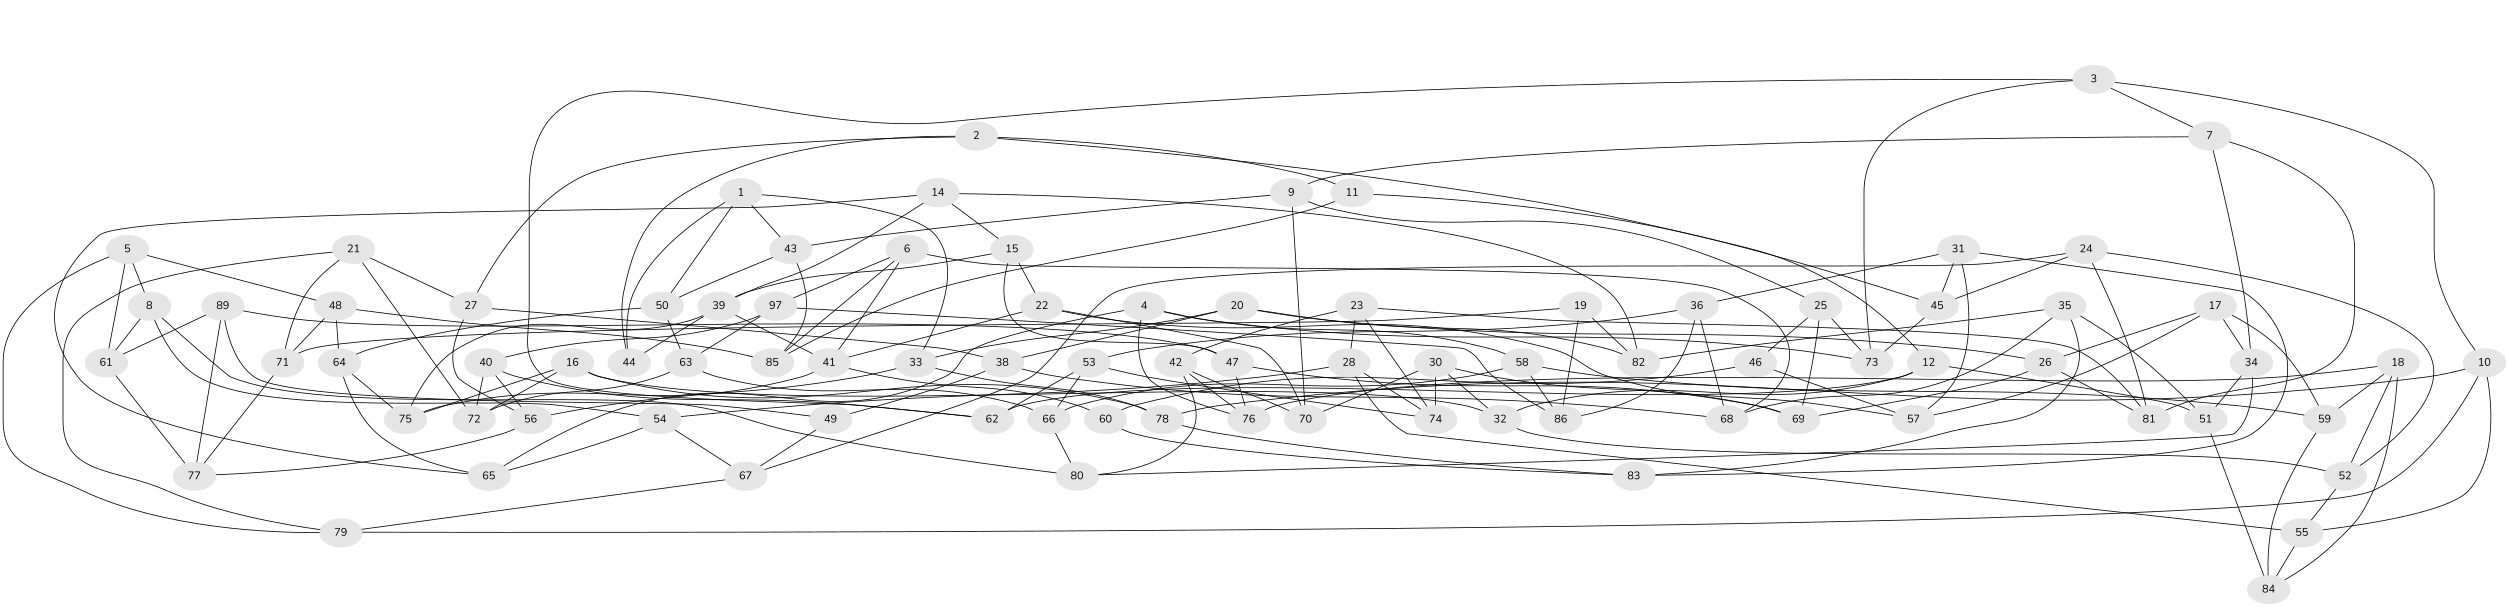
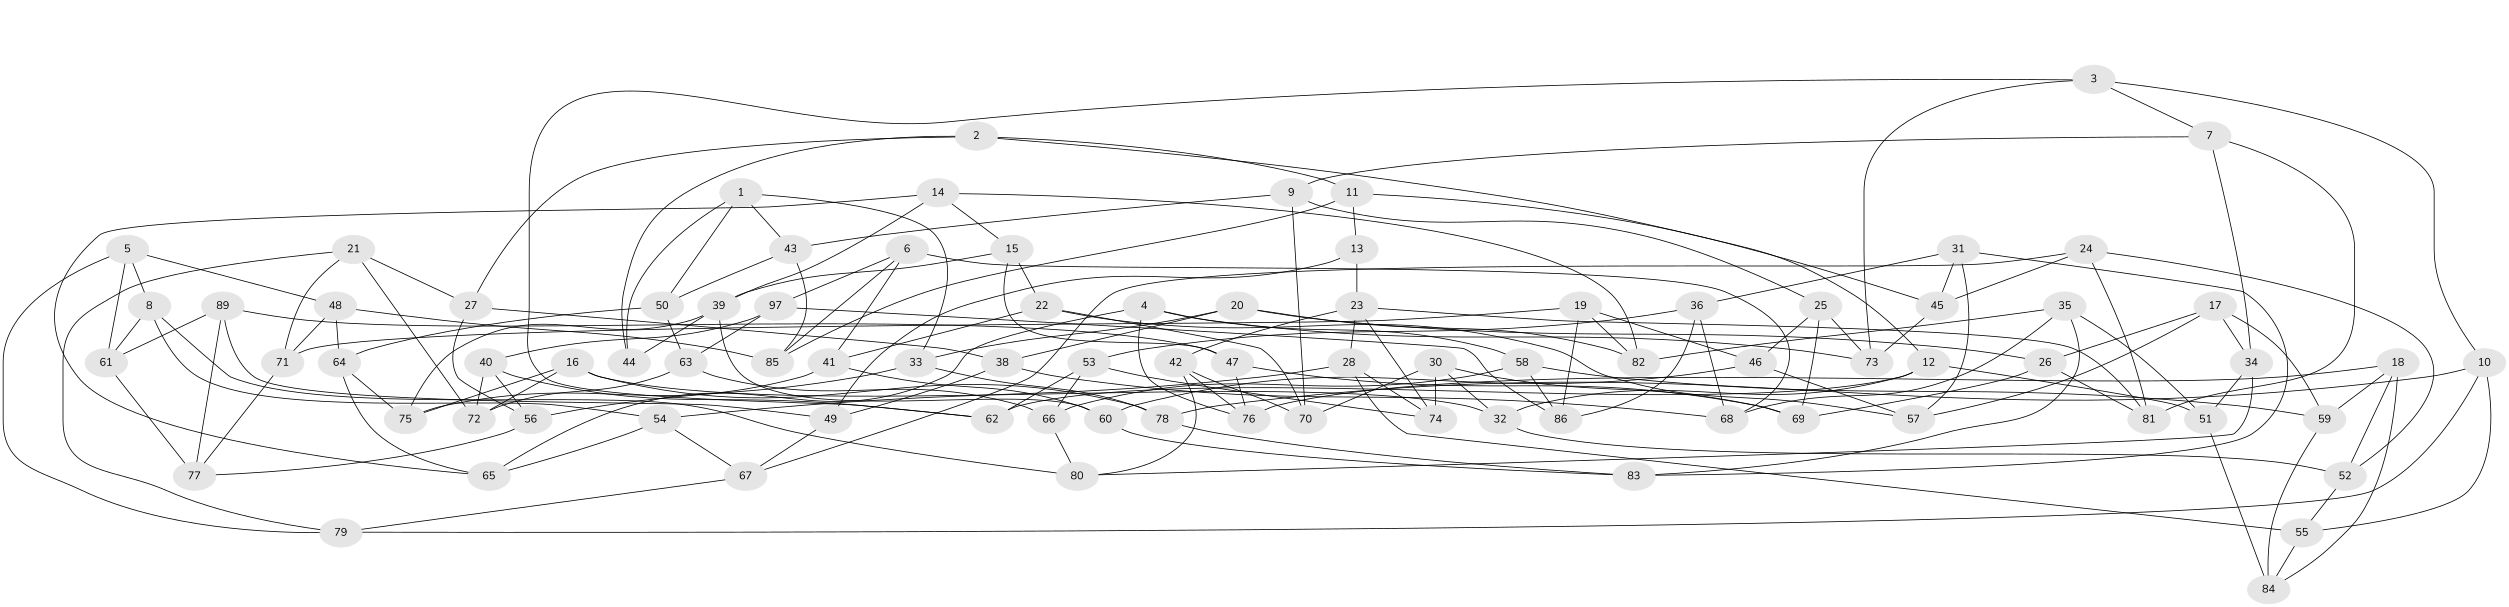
node "13": added
edge "19" -- "46": added
edge "39" -- "41": now "39" -- "60"
